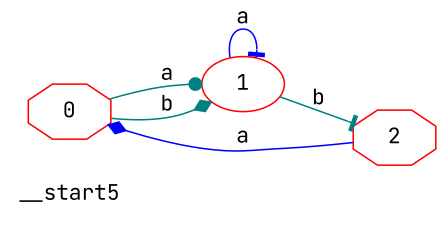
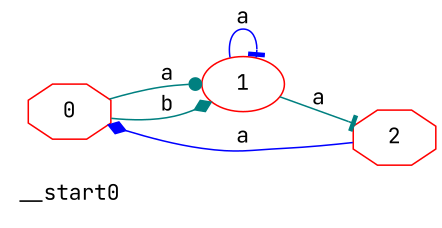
edge "1" -> "2": label "b" -> "a"
node "__start5": label "__start5" -> "__start0"
